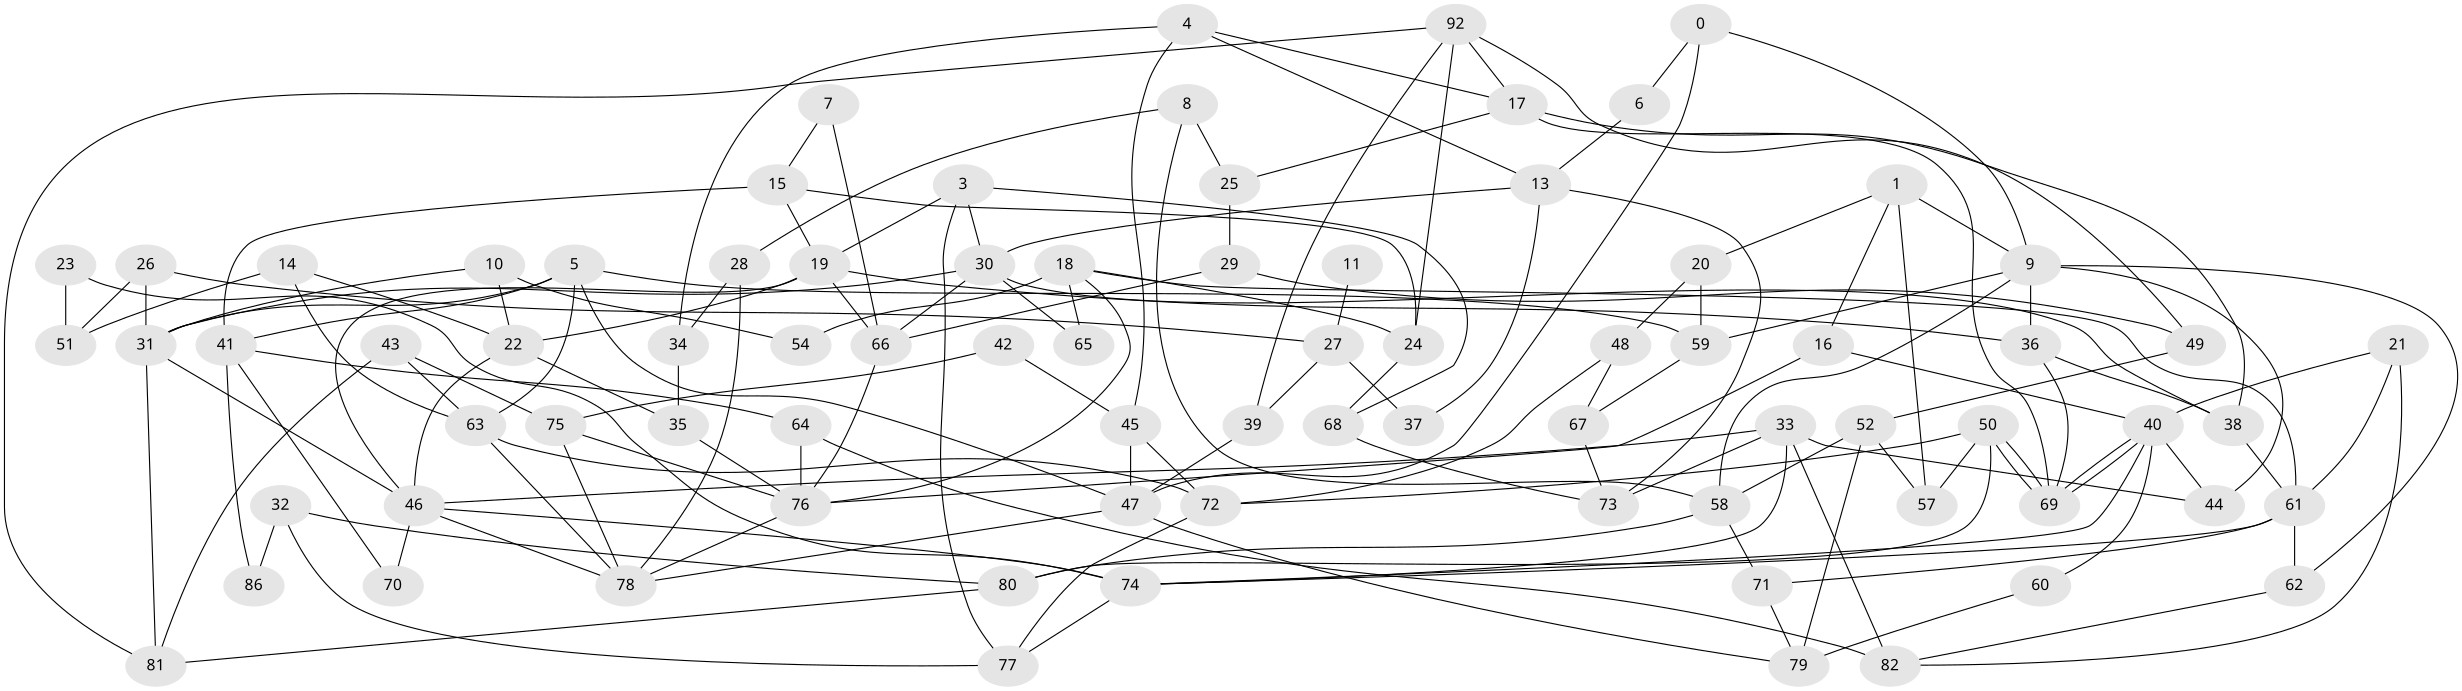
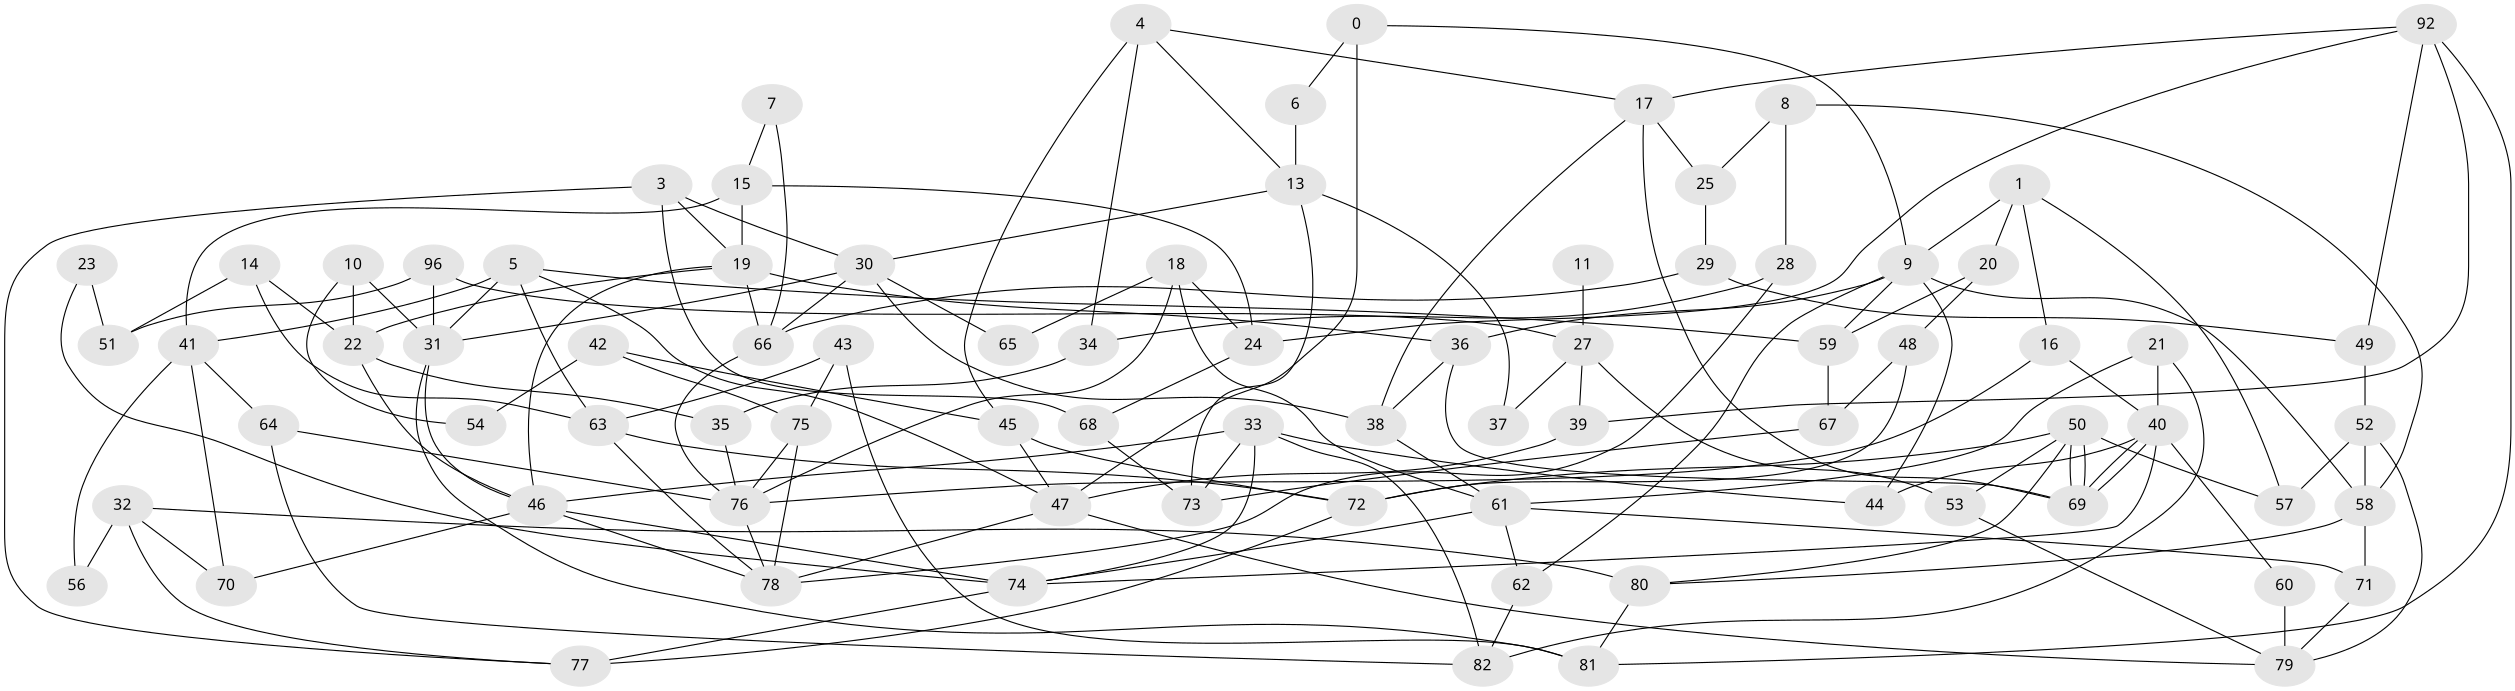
node "26": label "26" -> "96"
edge "18" -- "54": now "42" -- "54"
node "53": added
edge "32" -- "70": added
node "86": label "86" -> "56"
